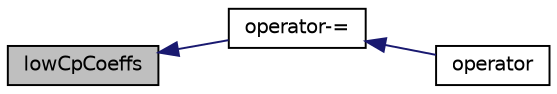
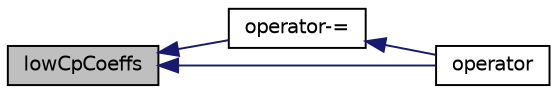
edge "operator" -> "lowCpCoeffs": added
